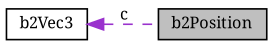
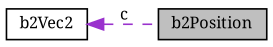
node "b2Vec3": label "b2Vec3" -> "b2Vec2"
